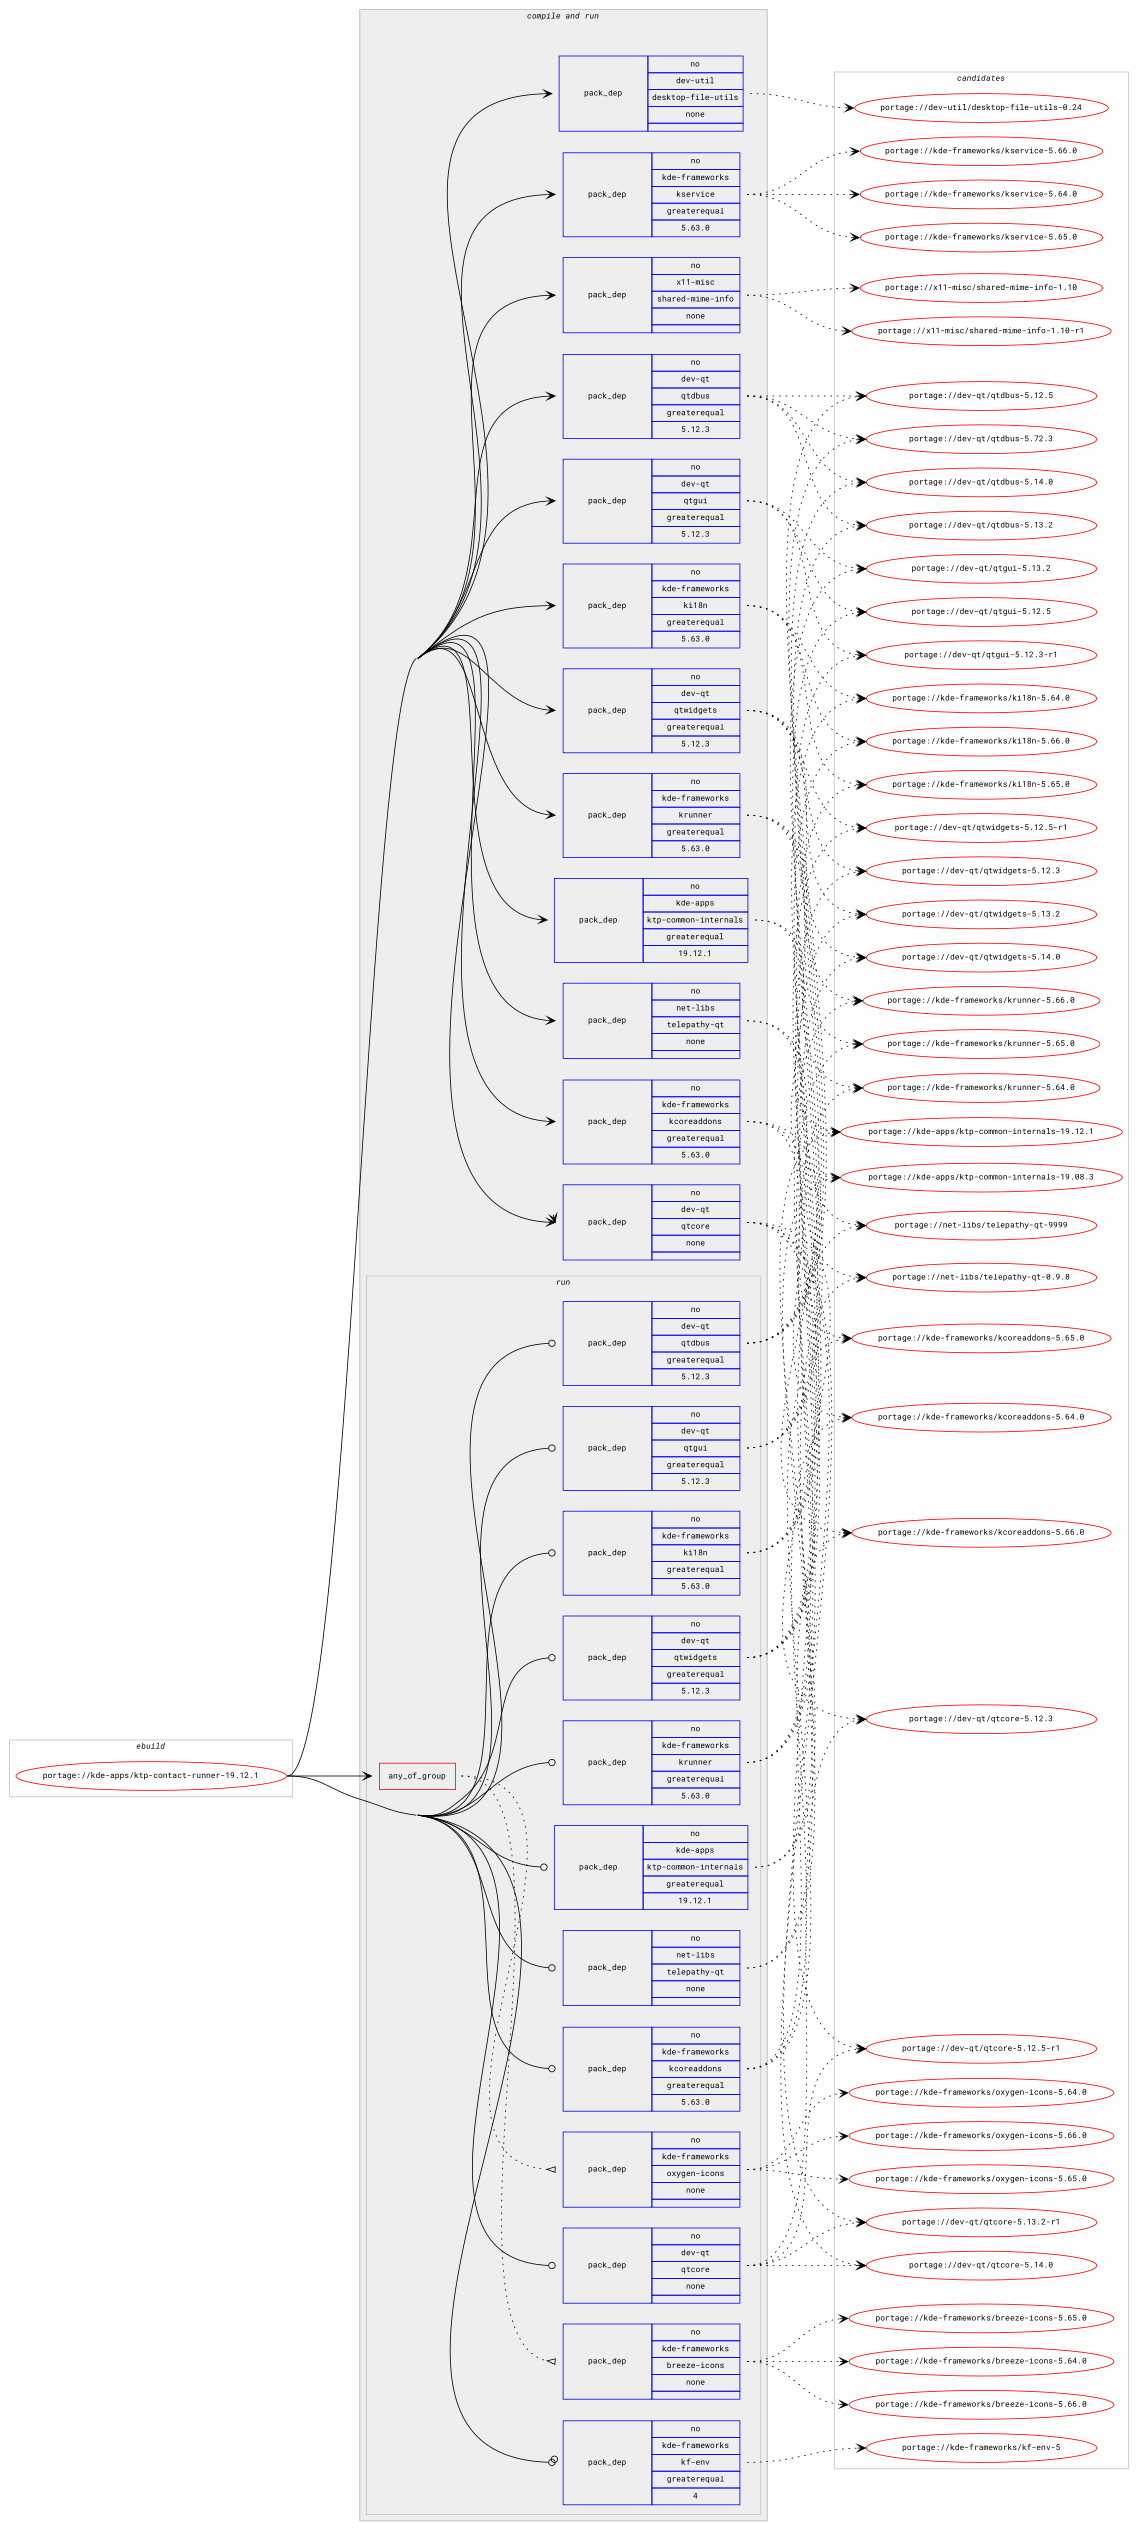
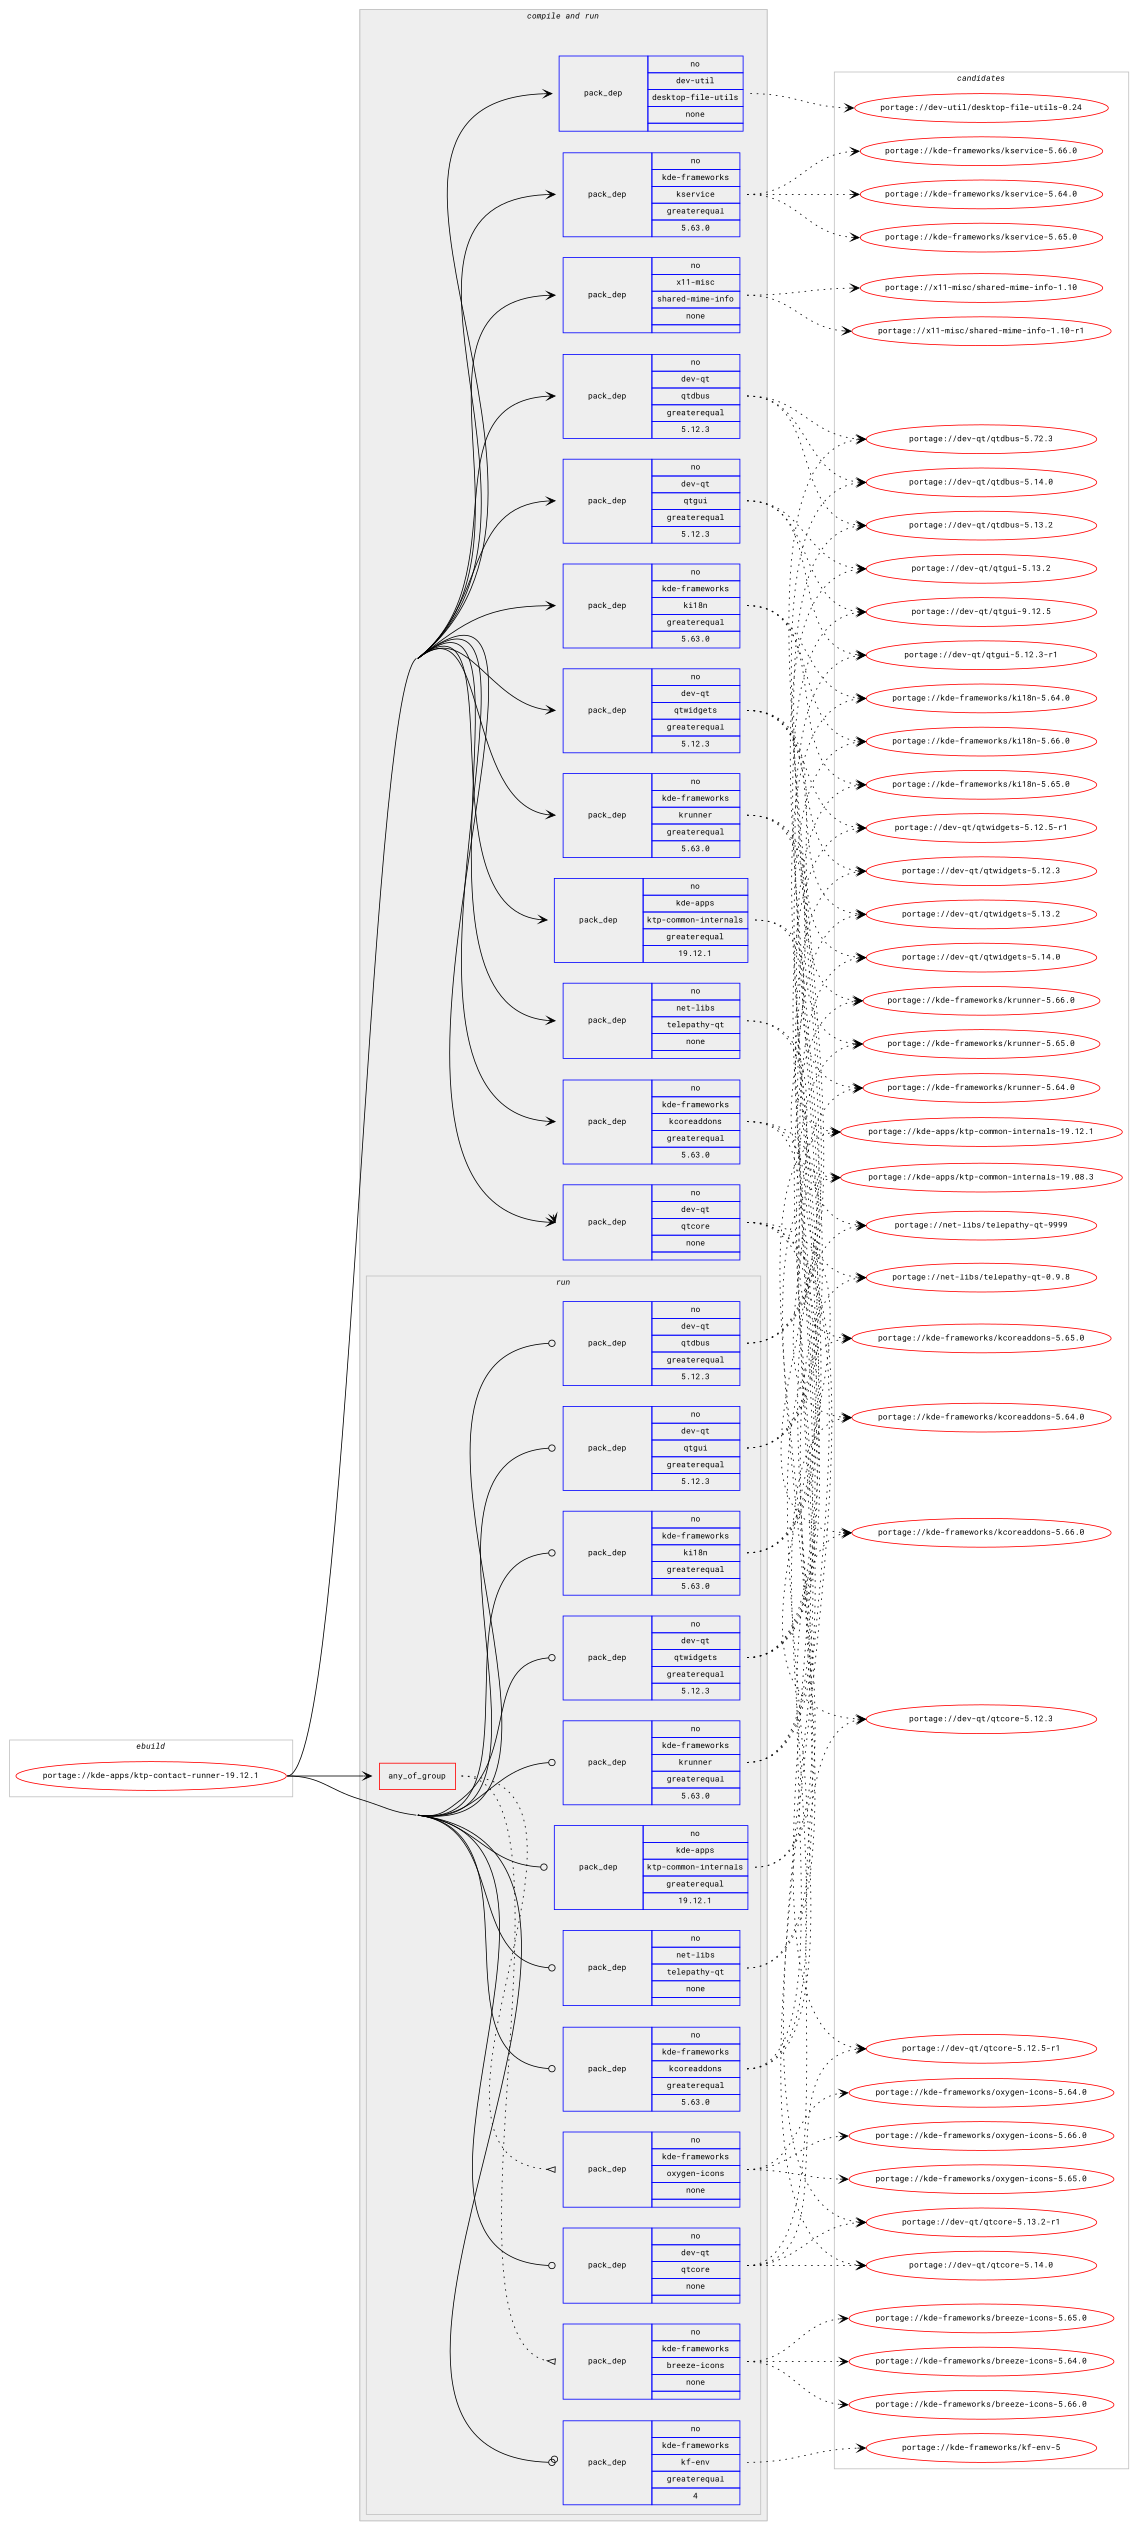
node "portage://dev-qt/qtdbus-5.12.5": removed
node "portage://dev-qt/qtgui-5.12.5": label "portage://dev-qt/qtgui-5.12.5" -> "portage://dev-qt/qtgui-9.12.5"
